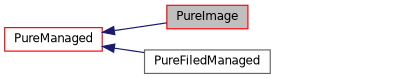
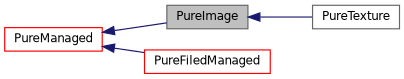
node "PureImage": color red -> gray40
node "PureTexture": added
node "PureFiledManaged": color gray40 -> red
